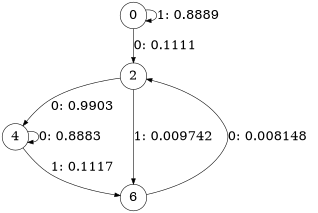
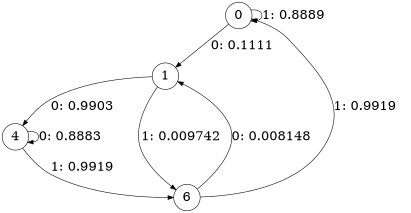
node "2": label "2" -> "1"
edge "6" -> "0": added, label "1: 0.9919"
edge "4" -> "6": label "1: 0.1117   " -> "1: 0.9919   "
